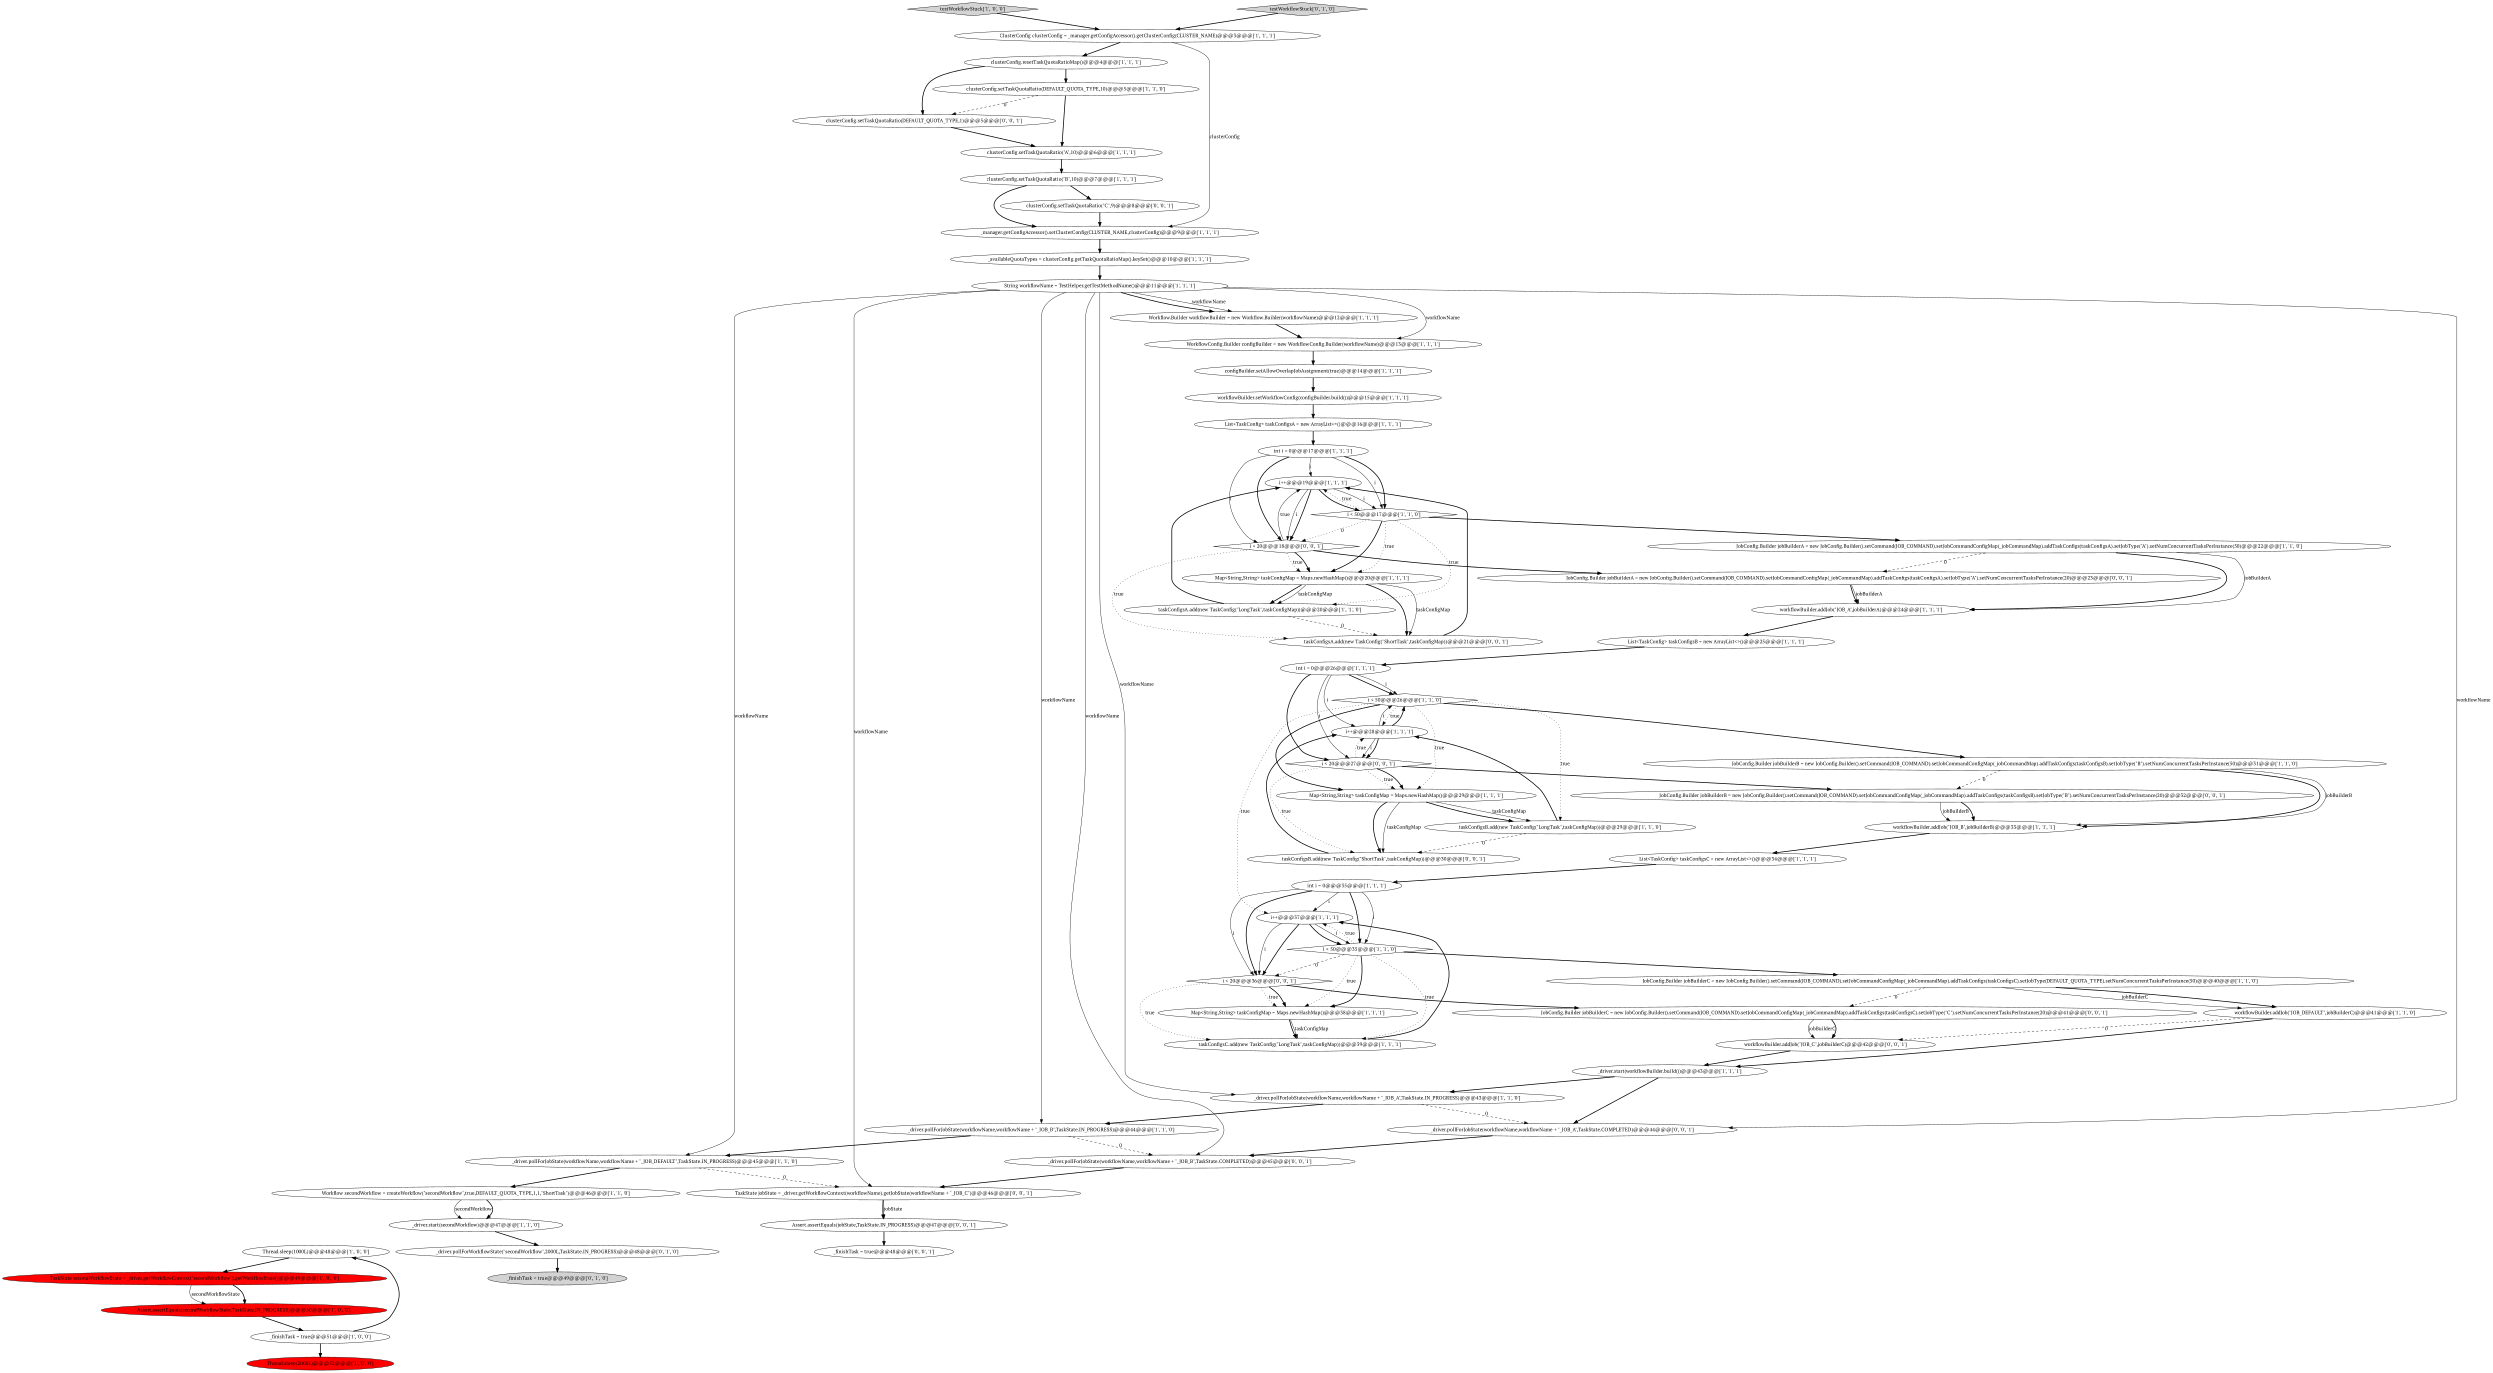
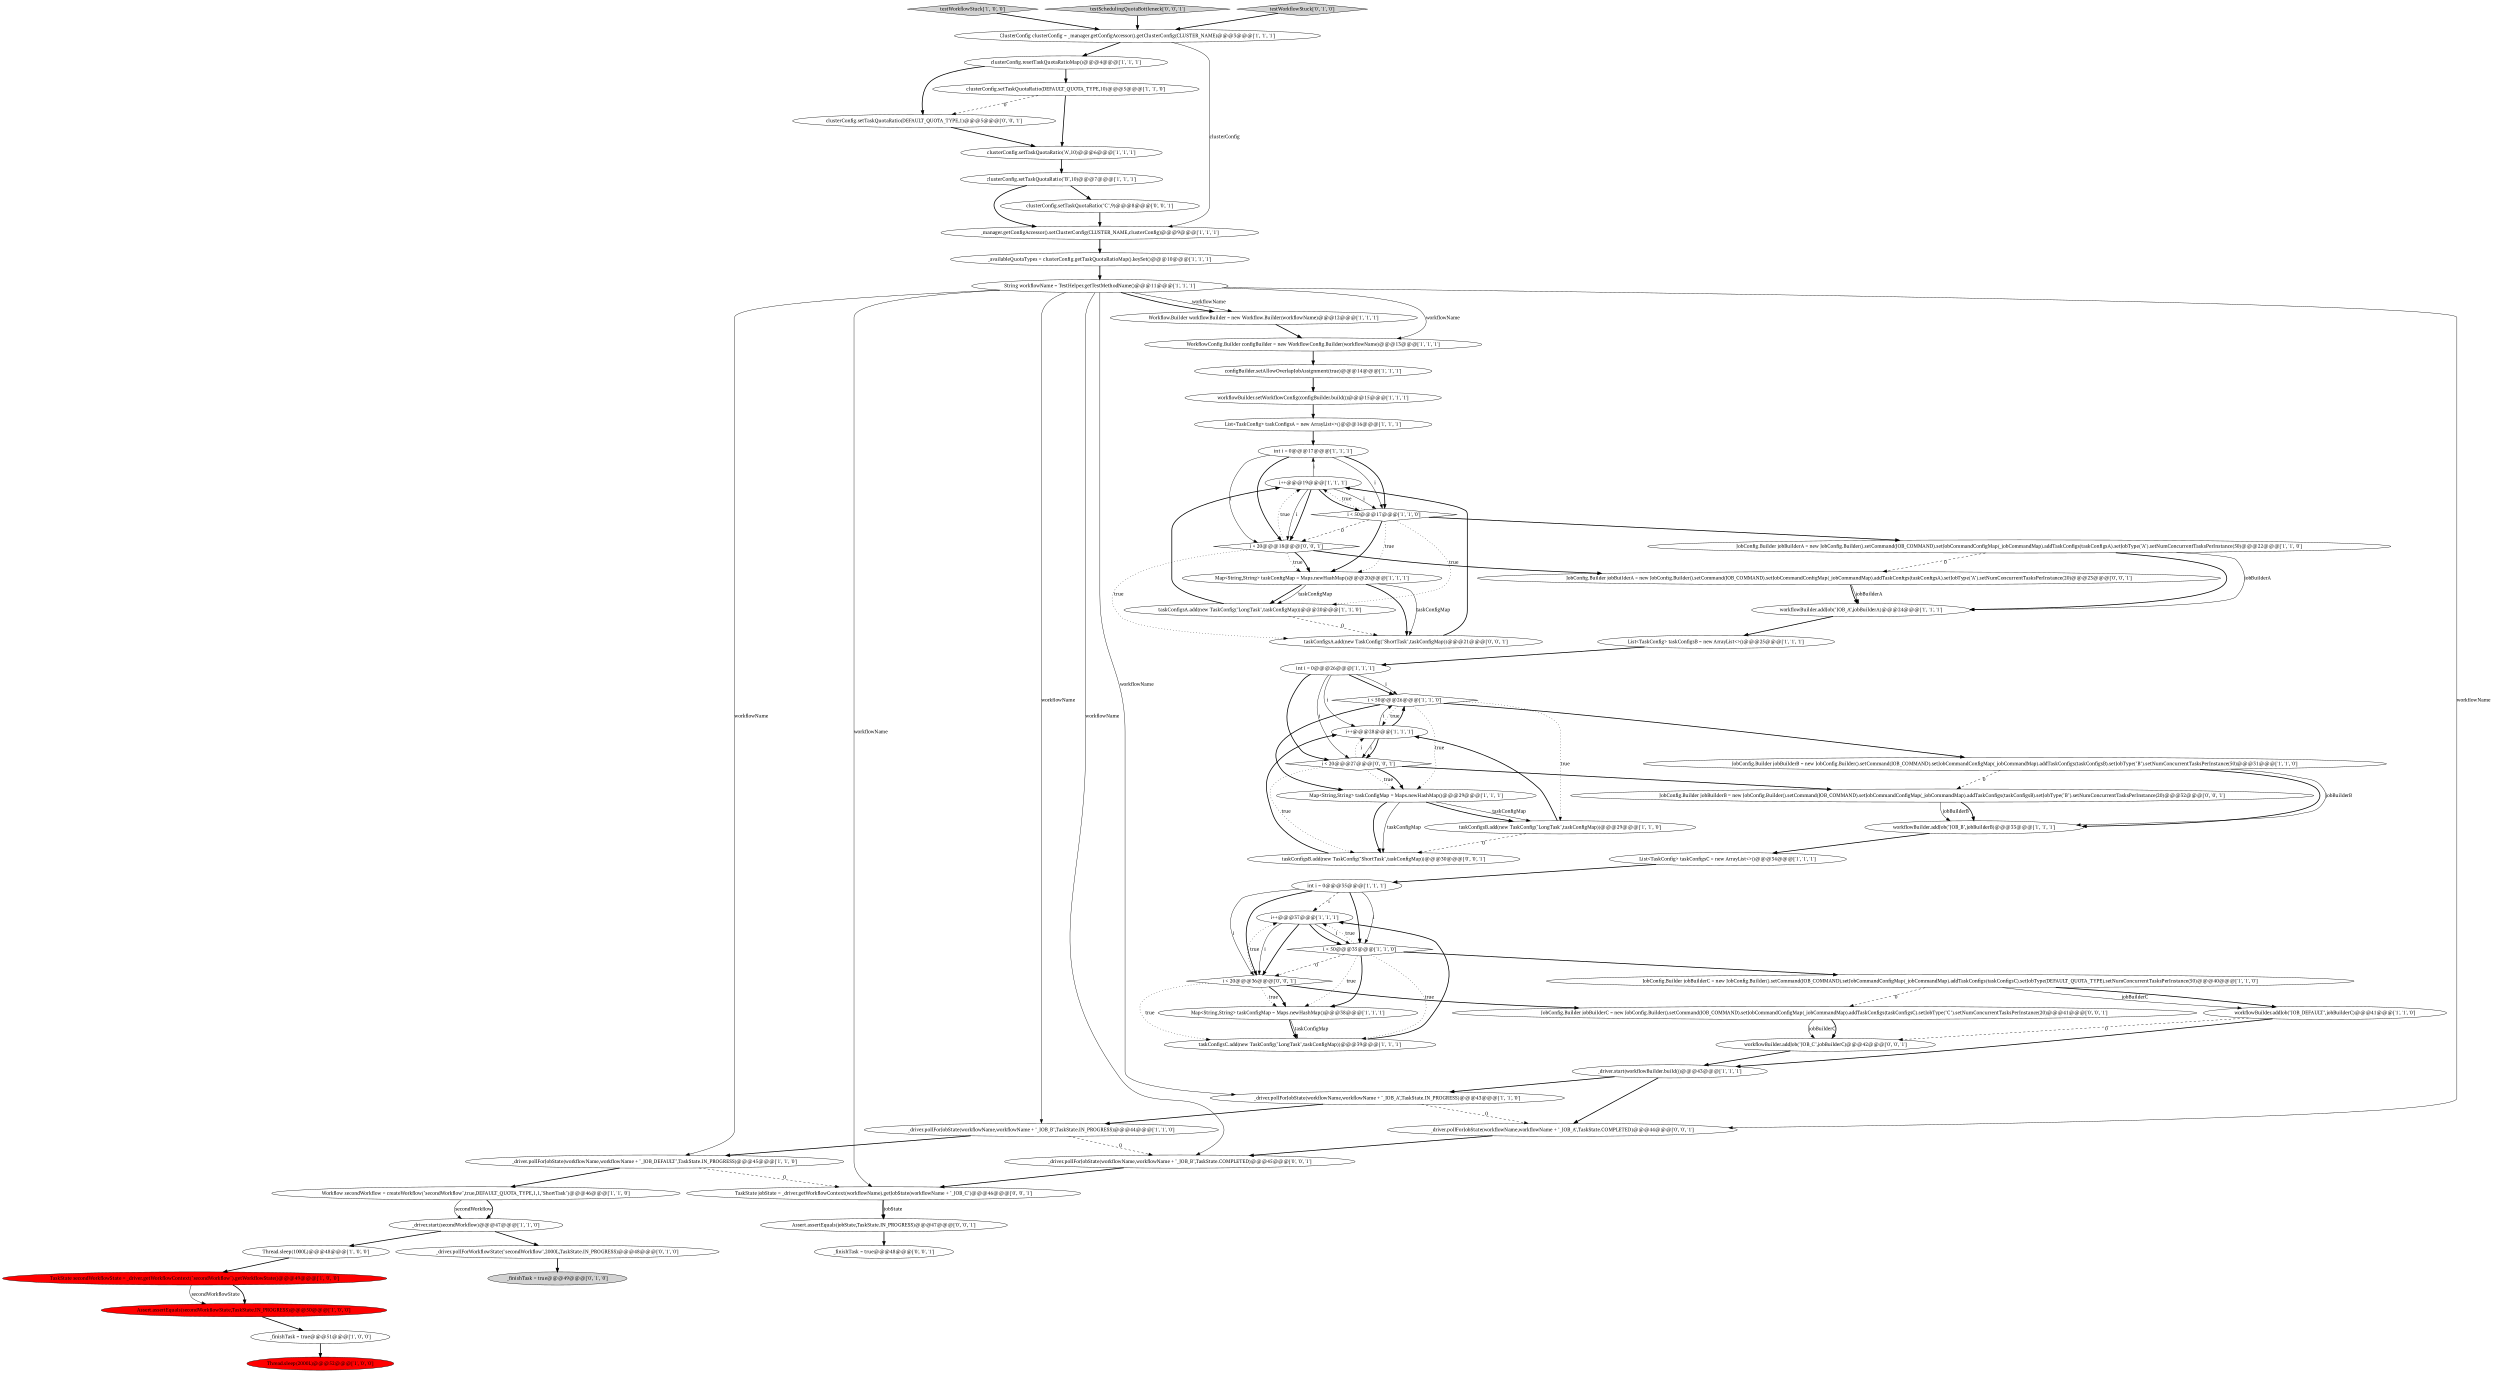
node "testSchedulingQuotaBottleneck['0', '0', '1']": added
edge "int i = 0@@@17@@@['1', '1', '1']" -> "i++@@@19@@@['1', '1', '1']": reversed
edge "i < 20@@@18@@@['0', '0', '1']" -> "i++@@@19@@@['1', '1', '1']": style solid -> dotted
edge "i < 50@@@17@@@['1', '1', '0']" -> "i < 20@@@18@@@['0', '0', '1']": style dotted -> dashed
edge "i < 20@@@27@@@['0', '0', '1']" -> "i++@@@28@@@['1', '1', '1']": label "true" -> "i"
edge "i < 50@@@26@@@['1', '1', '0']" -> "i++@@@37@@@['1', '1', '1']": now "i < 20@@@36@@@['0', '0', '1']" -> "i++@@@37@@@['1', '1', '1']"
edge "int i = 0@@@35@@@['1', '1', '1']" -> "i++@@@37@@@['1', '1', '1']": style solid -> dashed
edge "_finishTask = true@@@51@@@['1', '0', '0']" -> "Thread.sleep(1000L)@@@48@@@['1', '0', '0']": now "_driver.start(secondWorkflow)@@@47@@@['1', '1', '0']" -> "Thread.sleep(1000L)@@@48@@@['1', '0', '0']"
